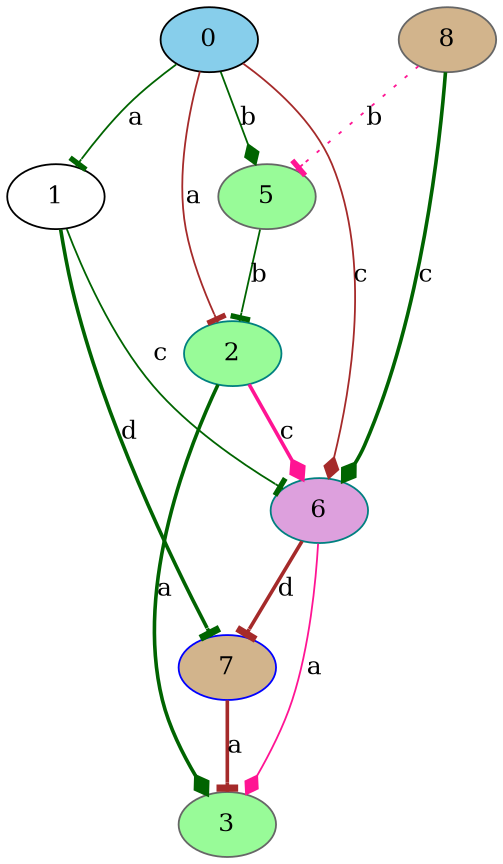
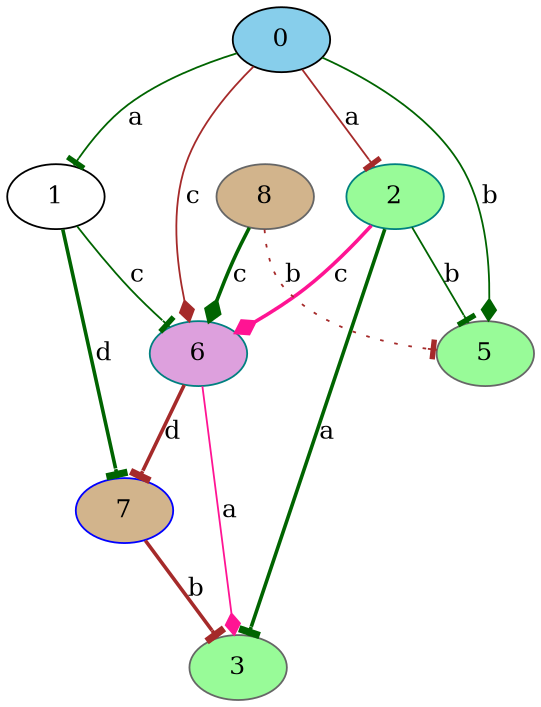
edge "8" -> "5": color deeppink -> brown
edge "5" -> "2": reversed
edge "2" -> "3": arrowhead diamond -> tee
edge "7" -> "3": label "a" -> "b"
